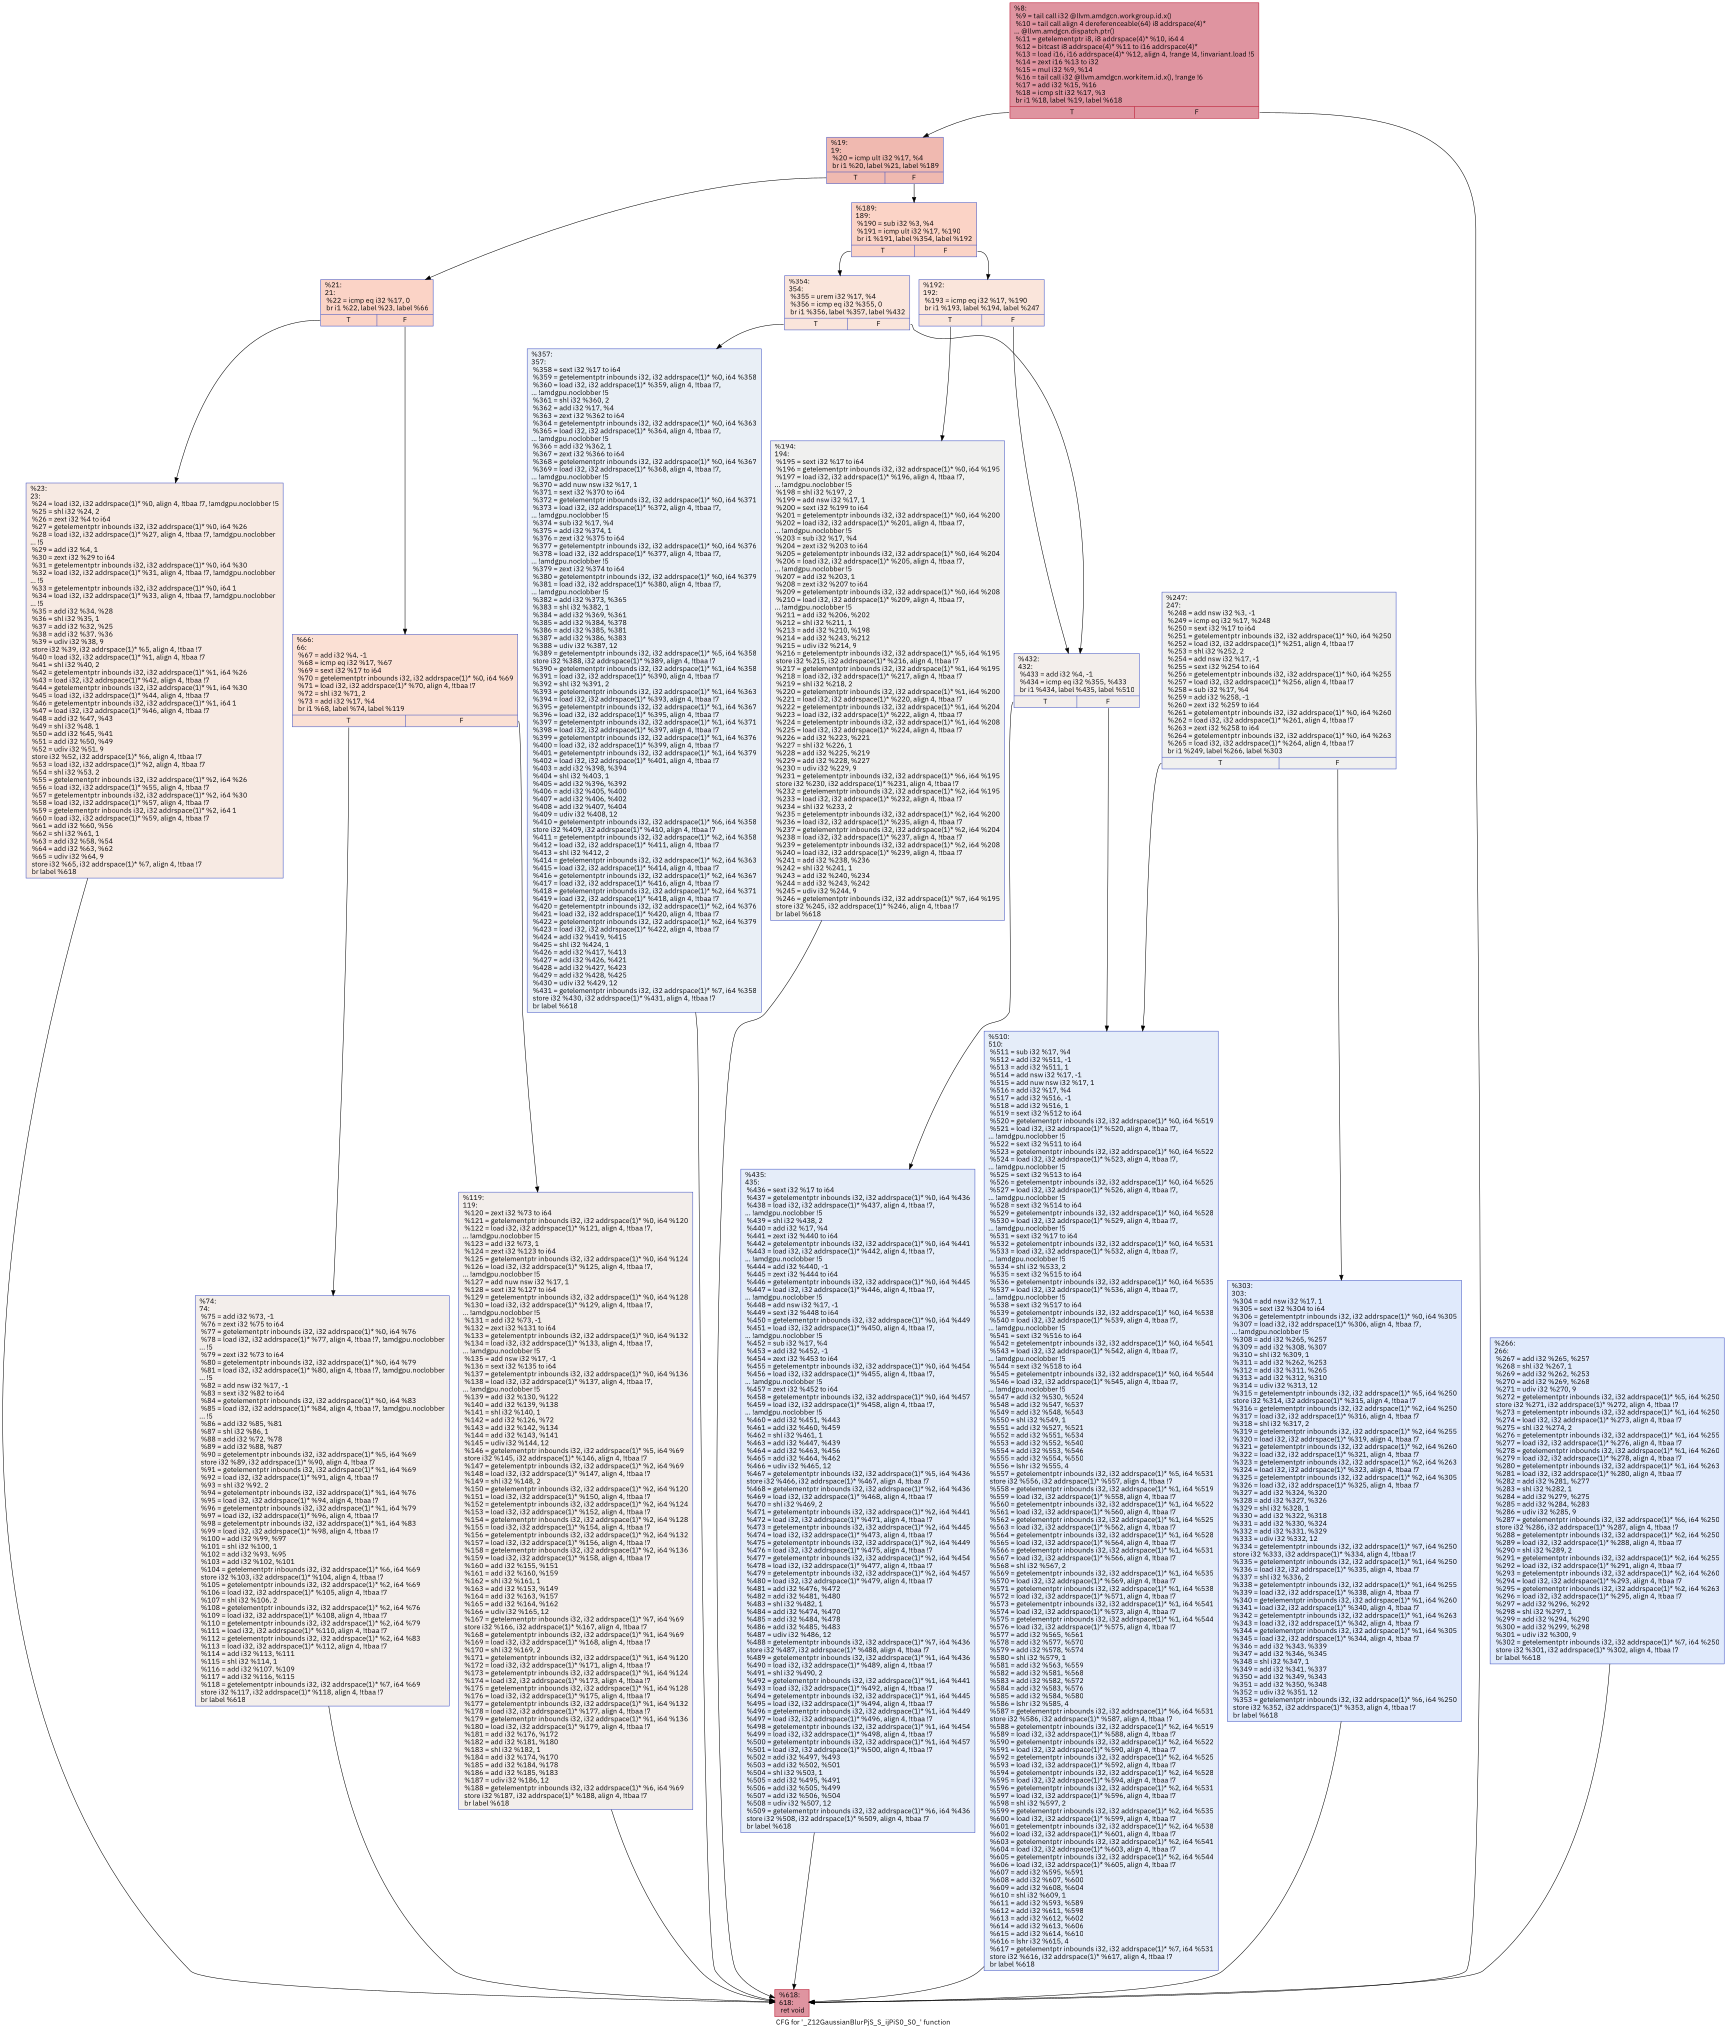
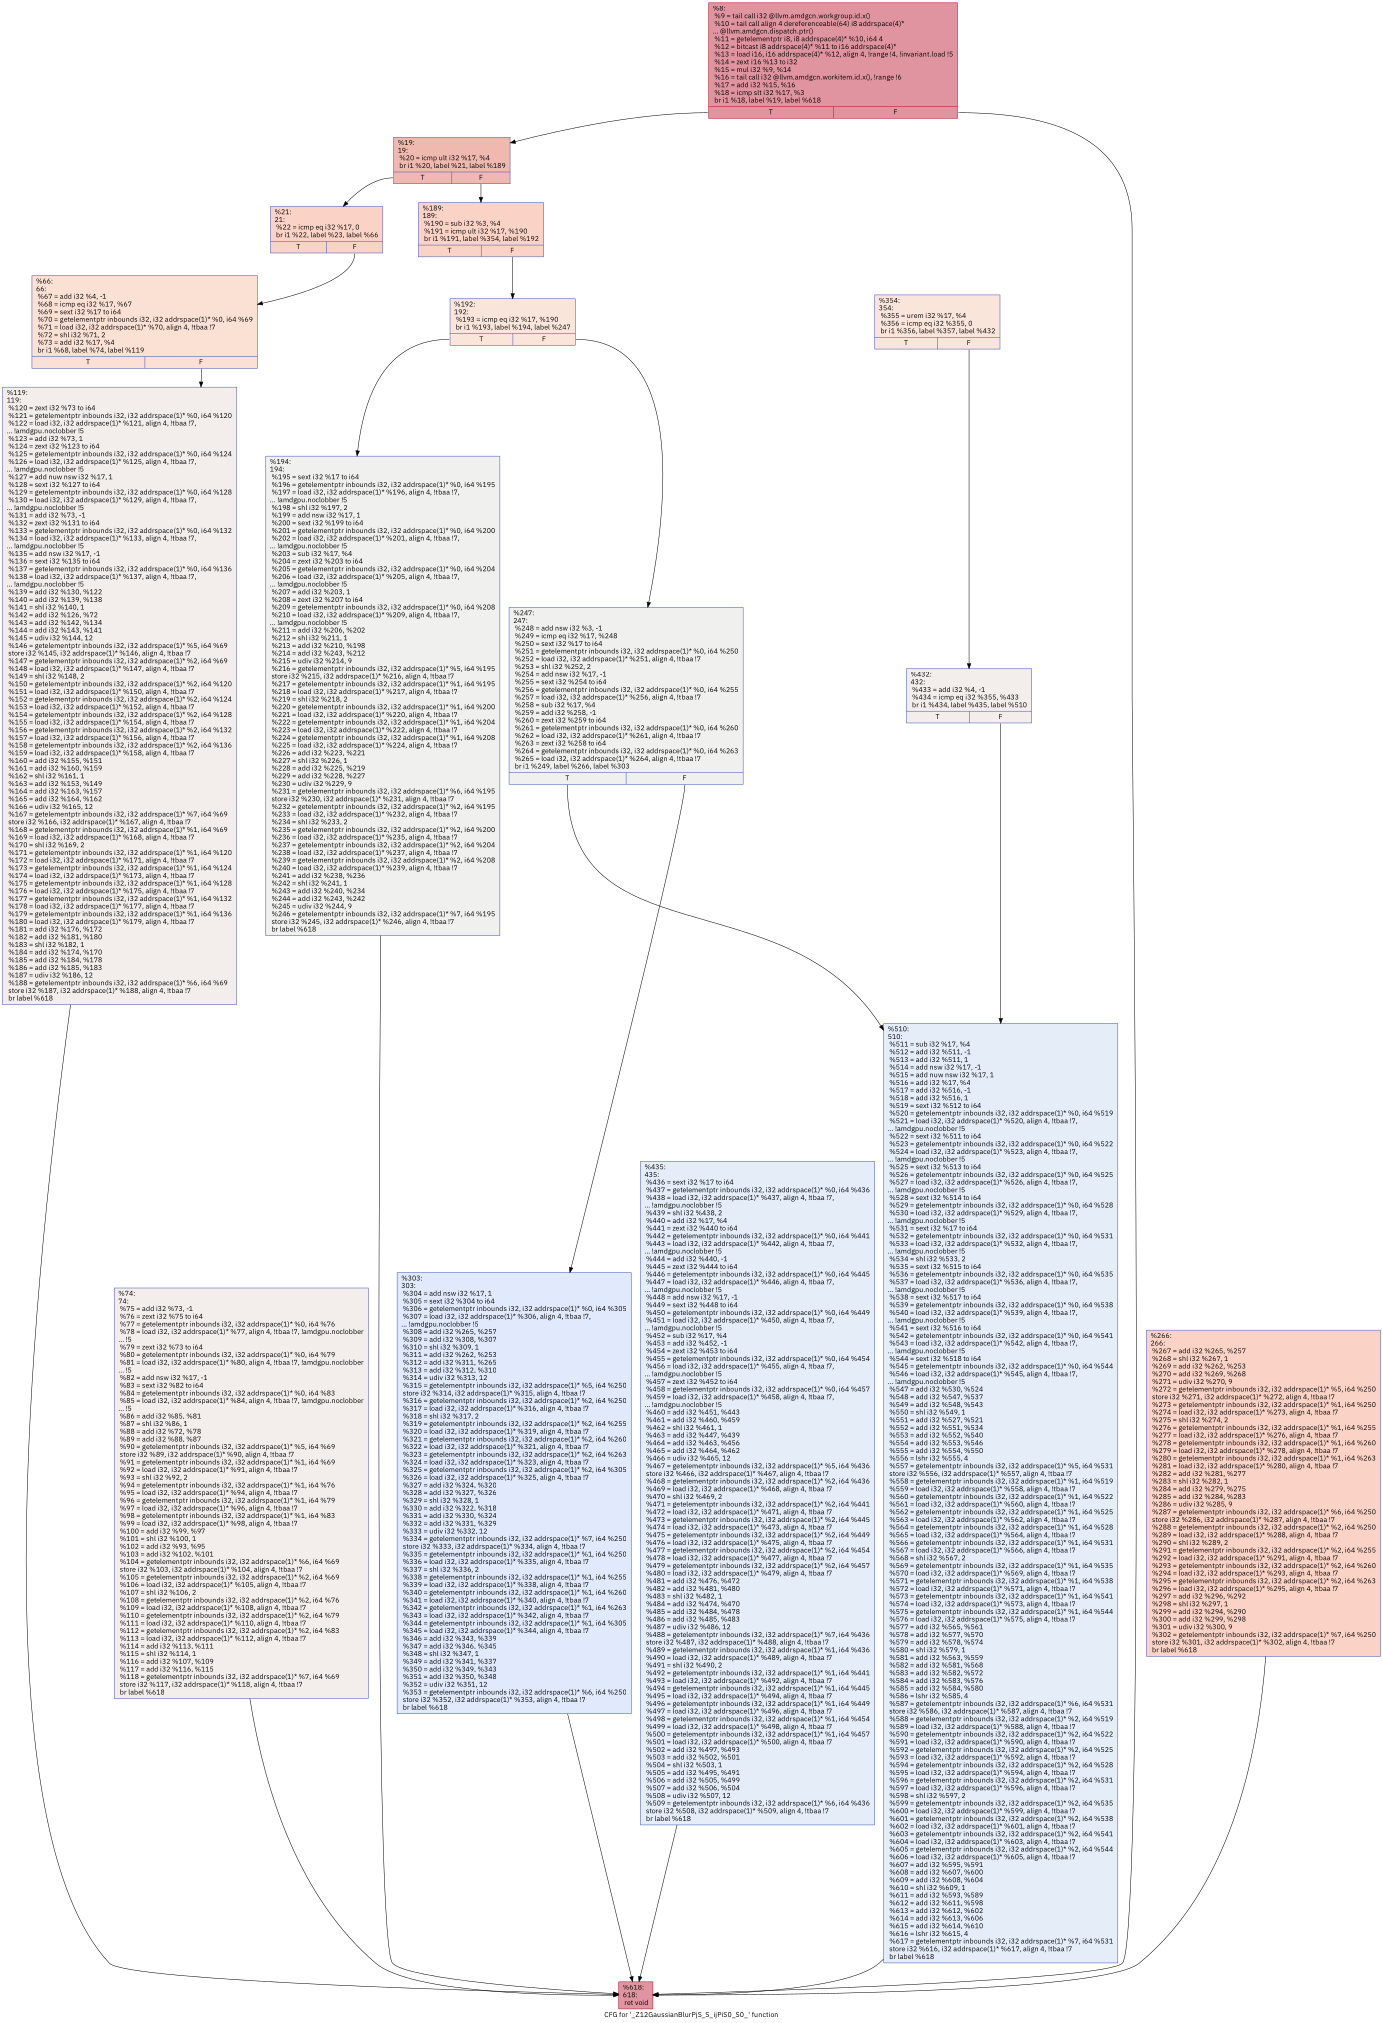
edge "%189:" -> "%354:": removed
edge "%192:" -> "%432:": now "%192:" -> "%247:"
node "%23:": removed
node "%357:": removed
edge "%432:" -> "%435:": removed
edge "%66:" -> "%74:": removed
node "%266:": fillcolor #b9d0f970 -> #f59c7d70
